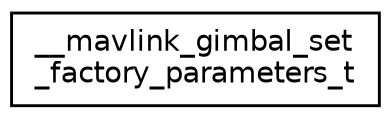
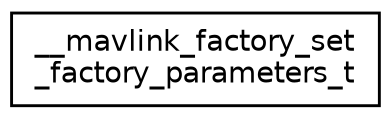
node "__mavlink_gimbal_set _factory_parameters_t": label "__mavlink_gimbal_set _factory_parameters_t" -> "__mavlink_factory_set _factory_parameters_t"
